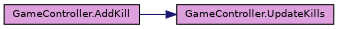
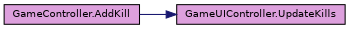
node "GameController.UpdateKills": label "GameController.UpdateKills" -> "GameUIController.UpdateKills"
